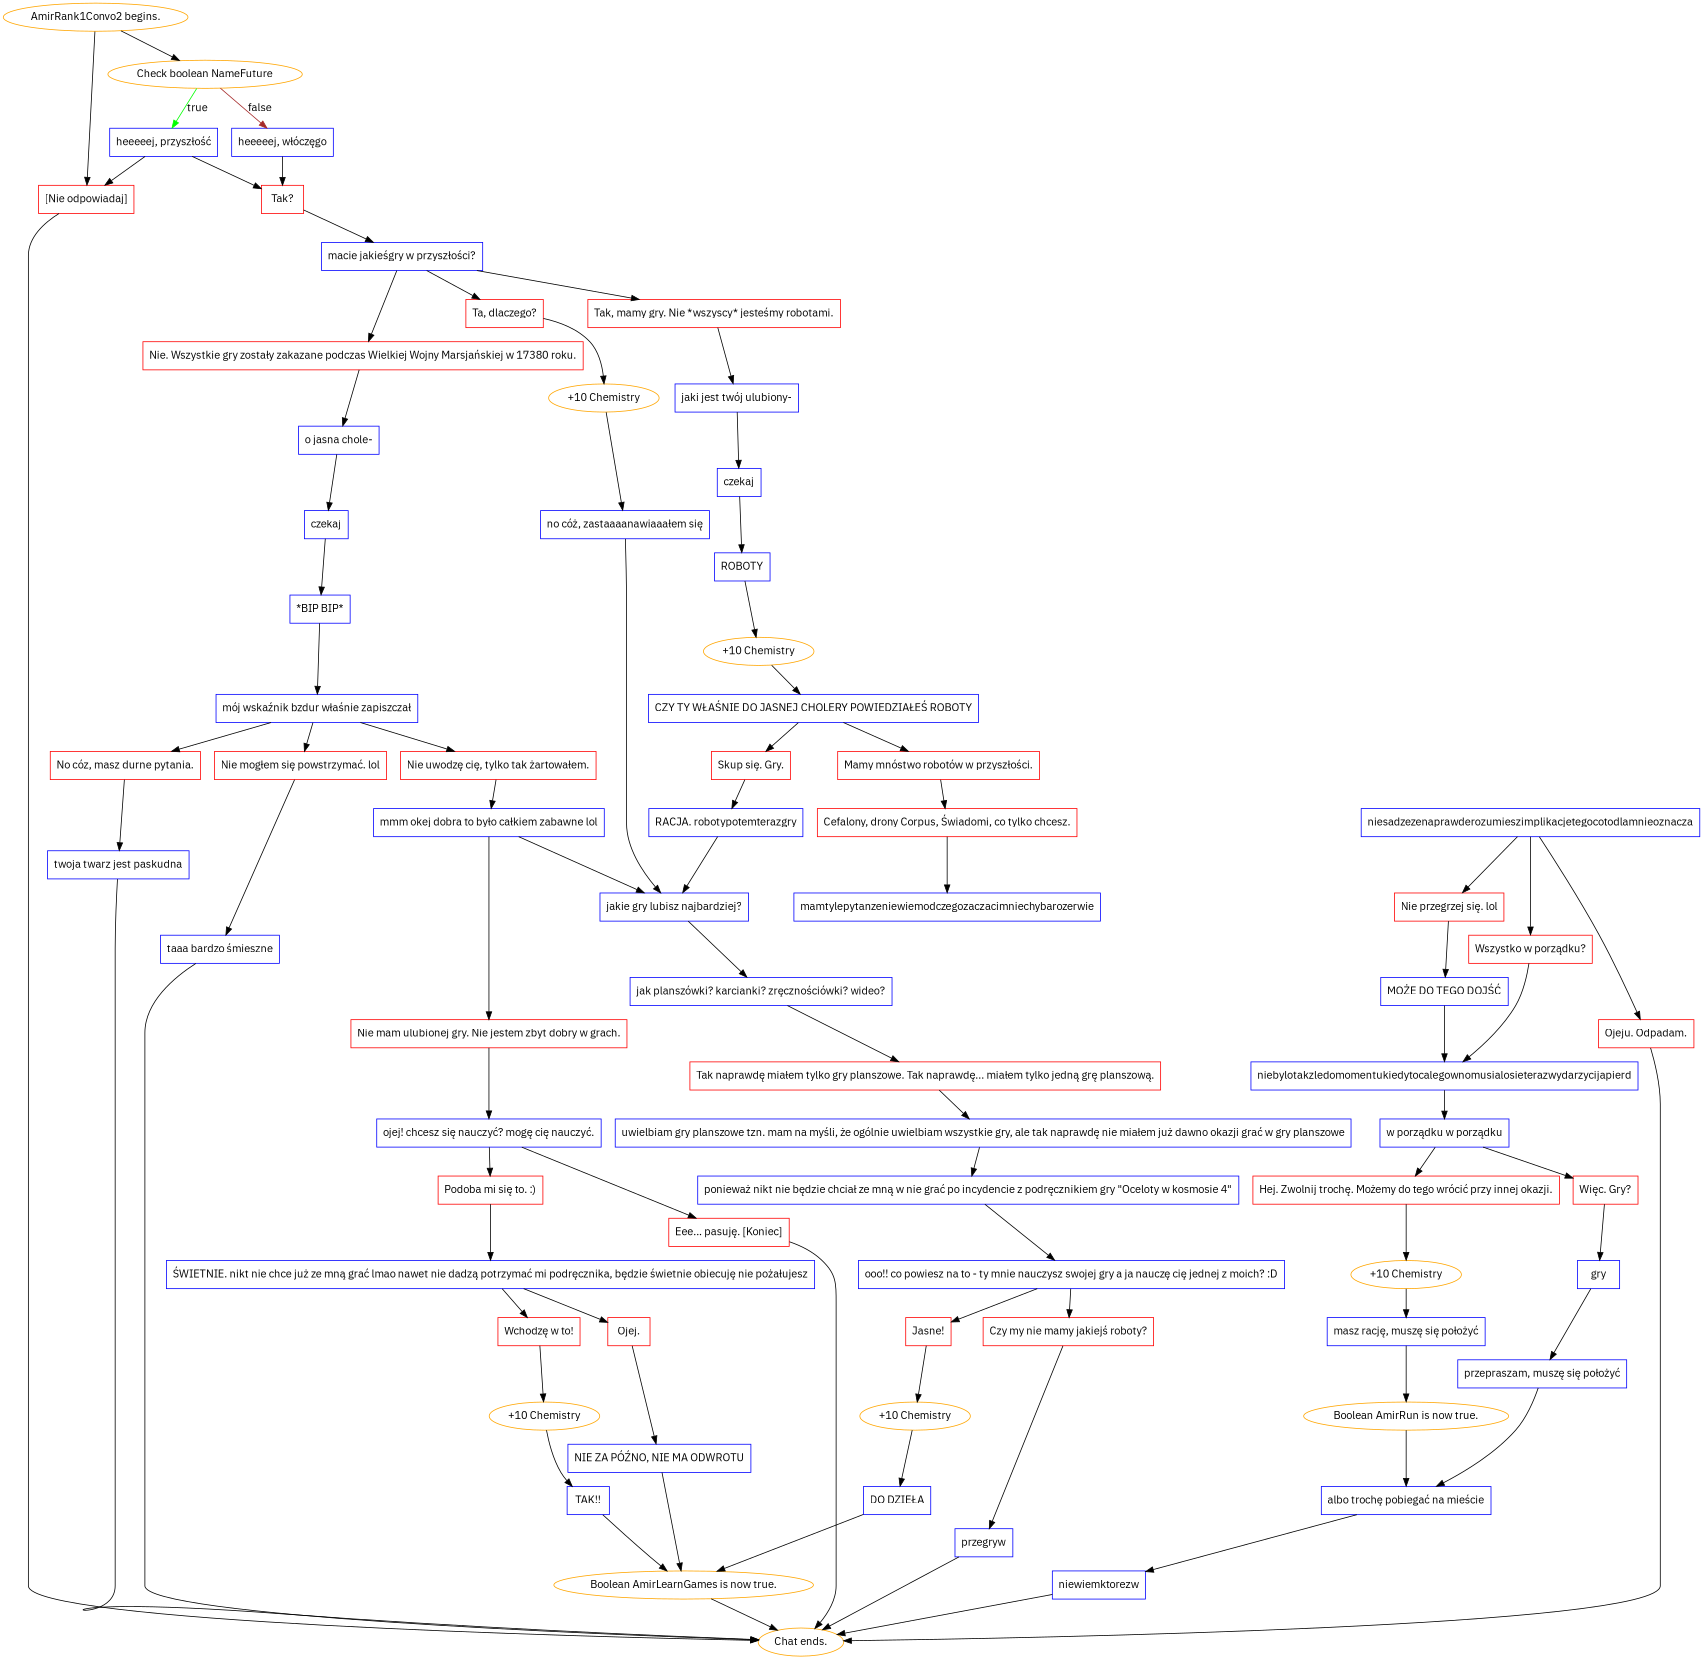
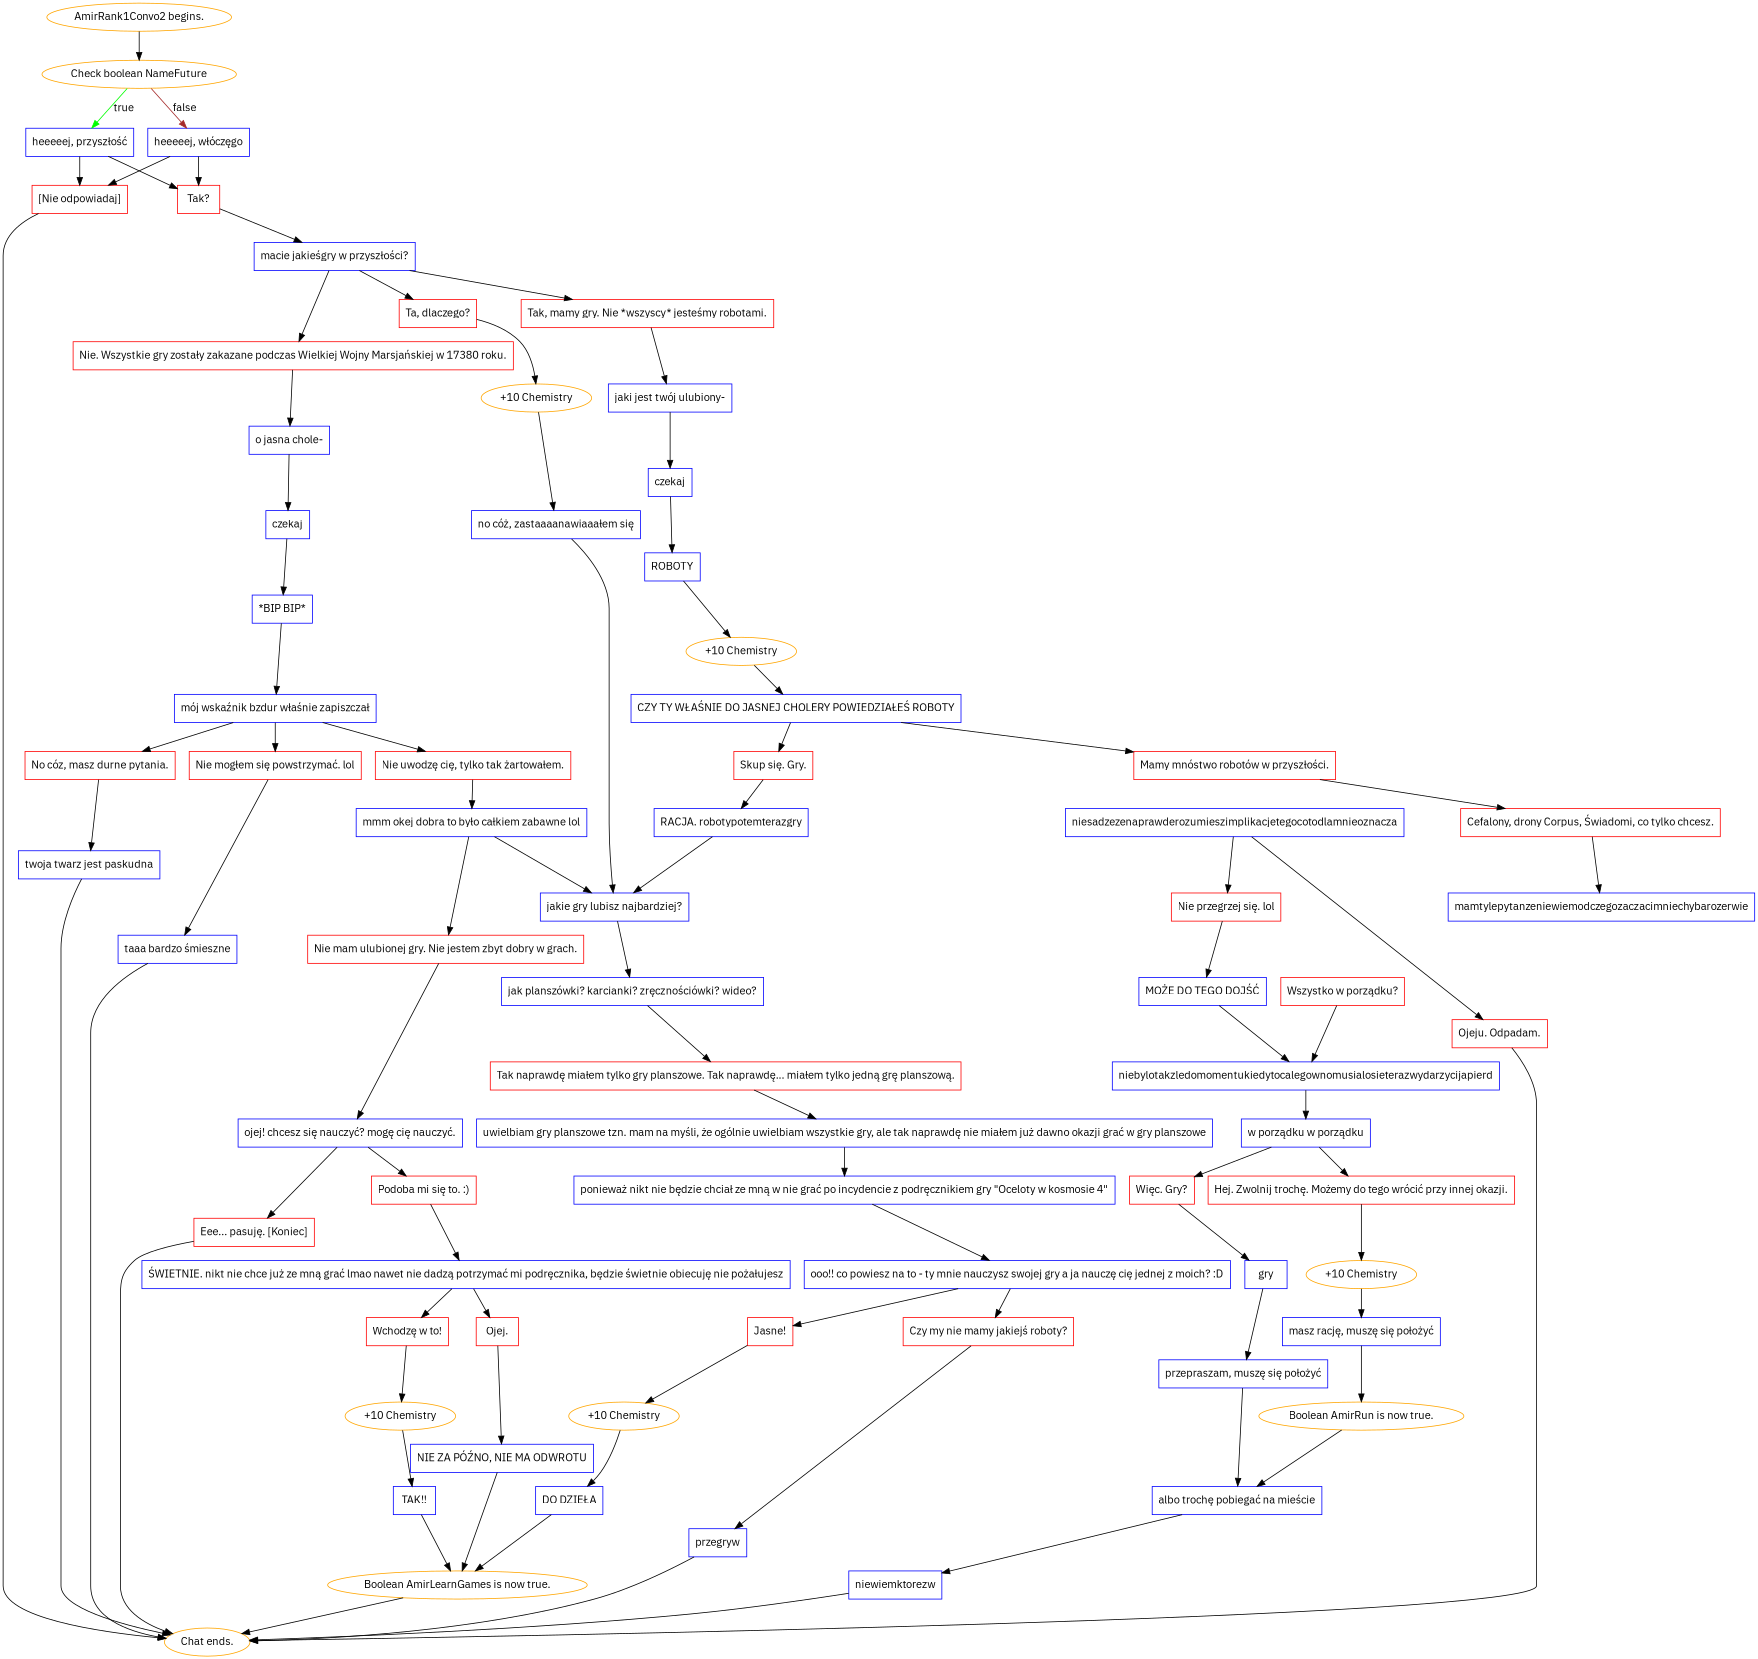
edge "AmirRank1Convo2 begins." -> "[Nie odpowiadaj]": now "heeeeej, włóczęgo" -> "[Nie odpowiadaj]"
edge "niesadzezenaprawderozumieszimplikacjetegocotodlamnieoznacza" -> "Wszystko w porządku?": removed
